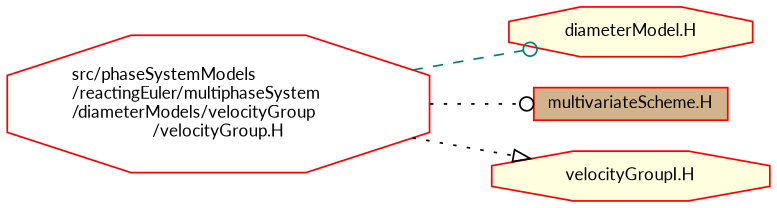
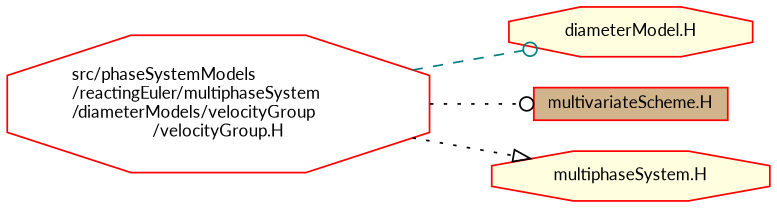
node "velocityGroupI.H": label "velocityGroupI.H" -> "multiphaseSystem.H"
